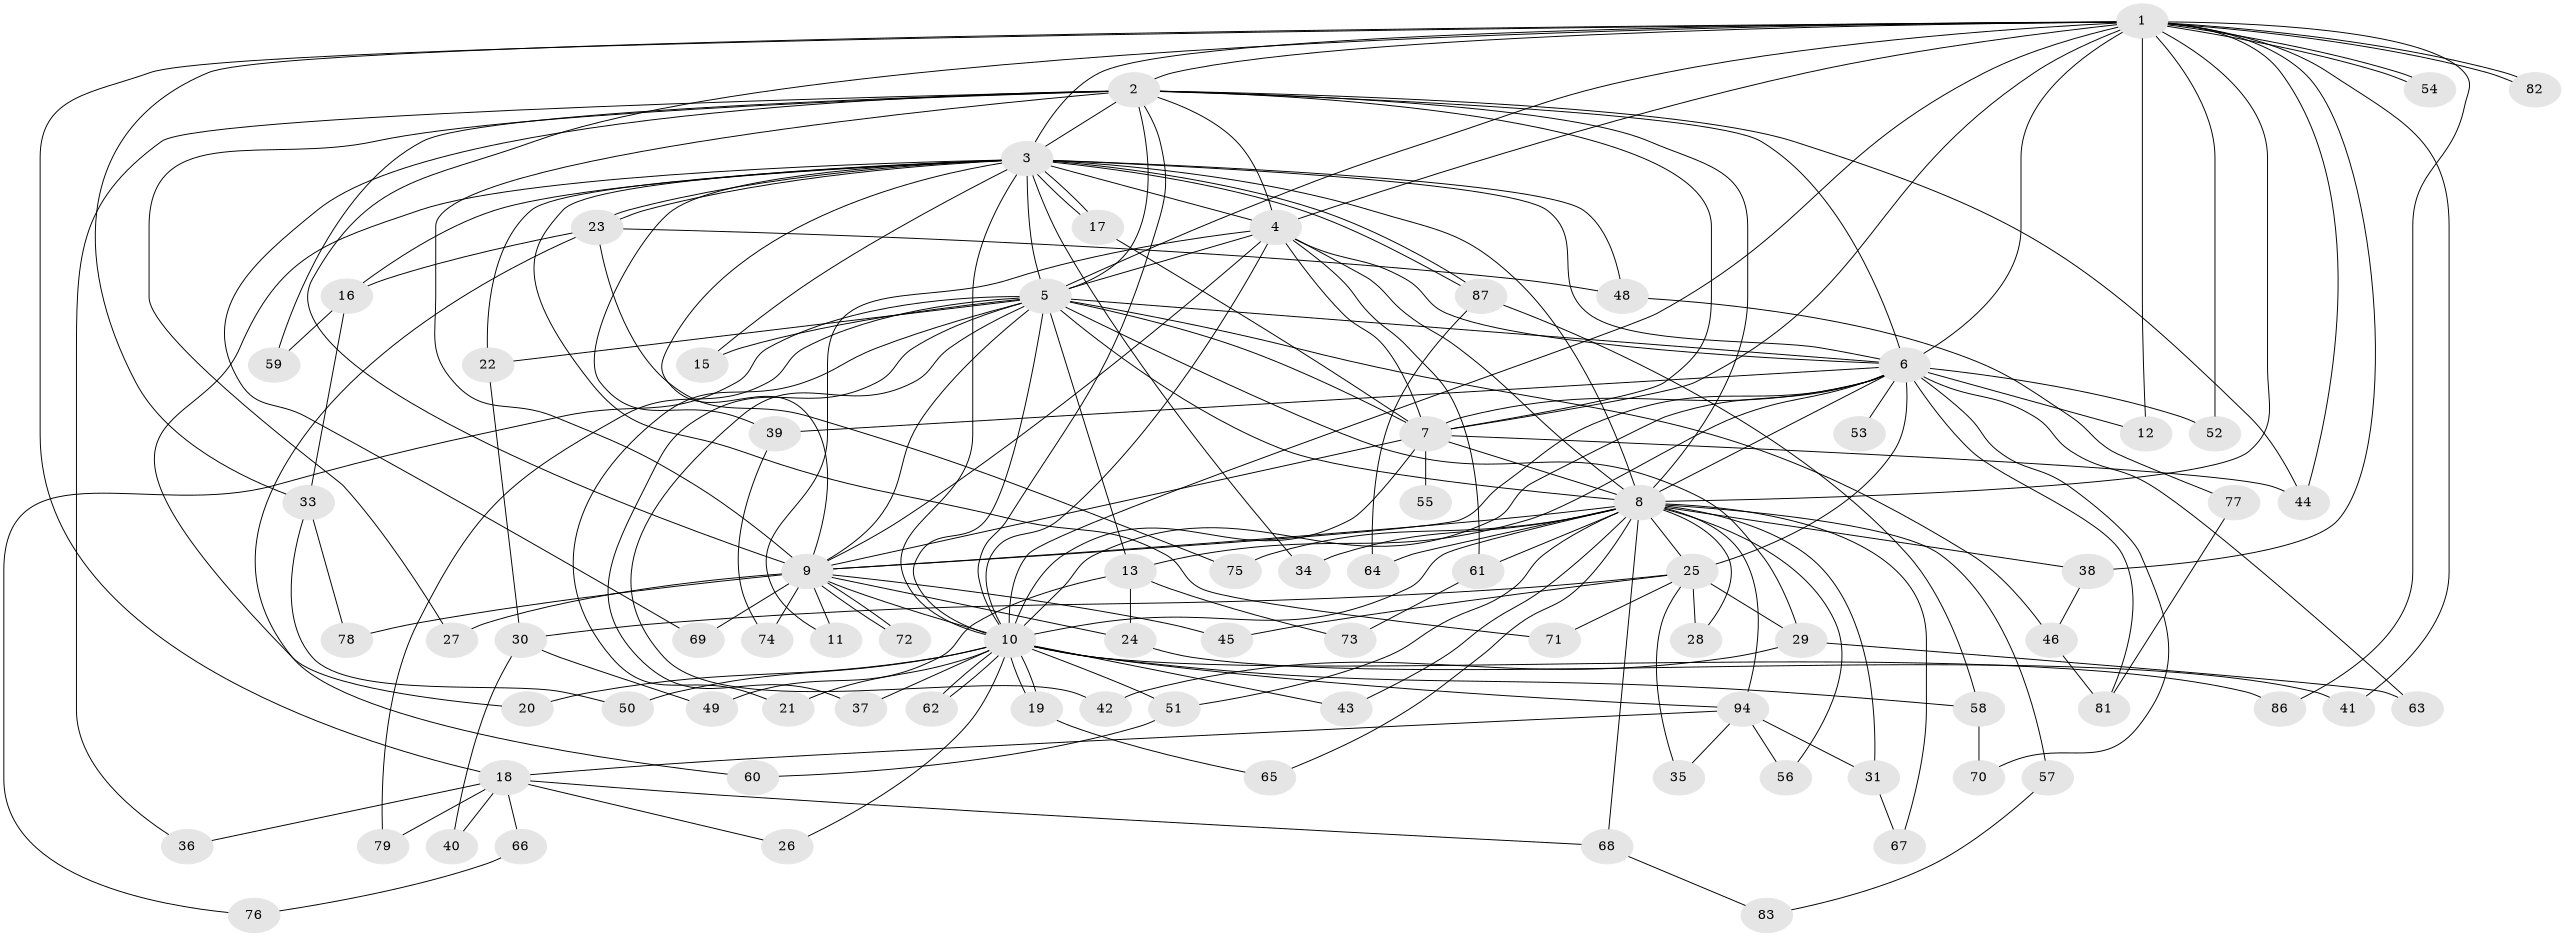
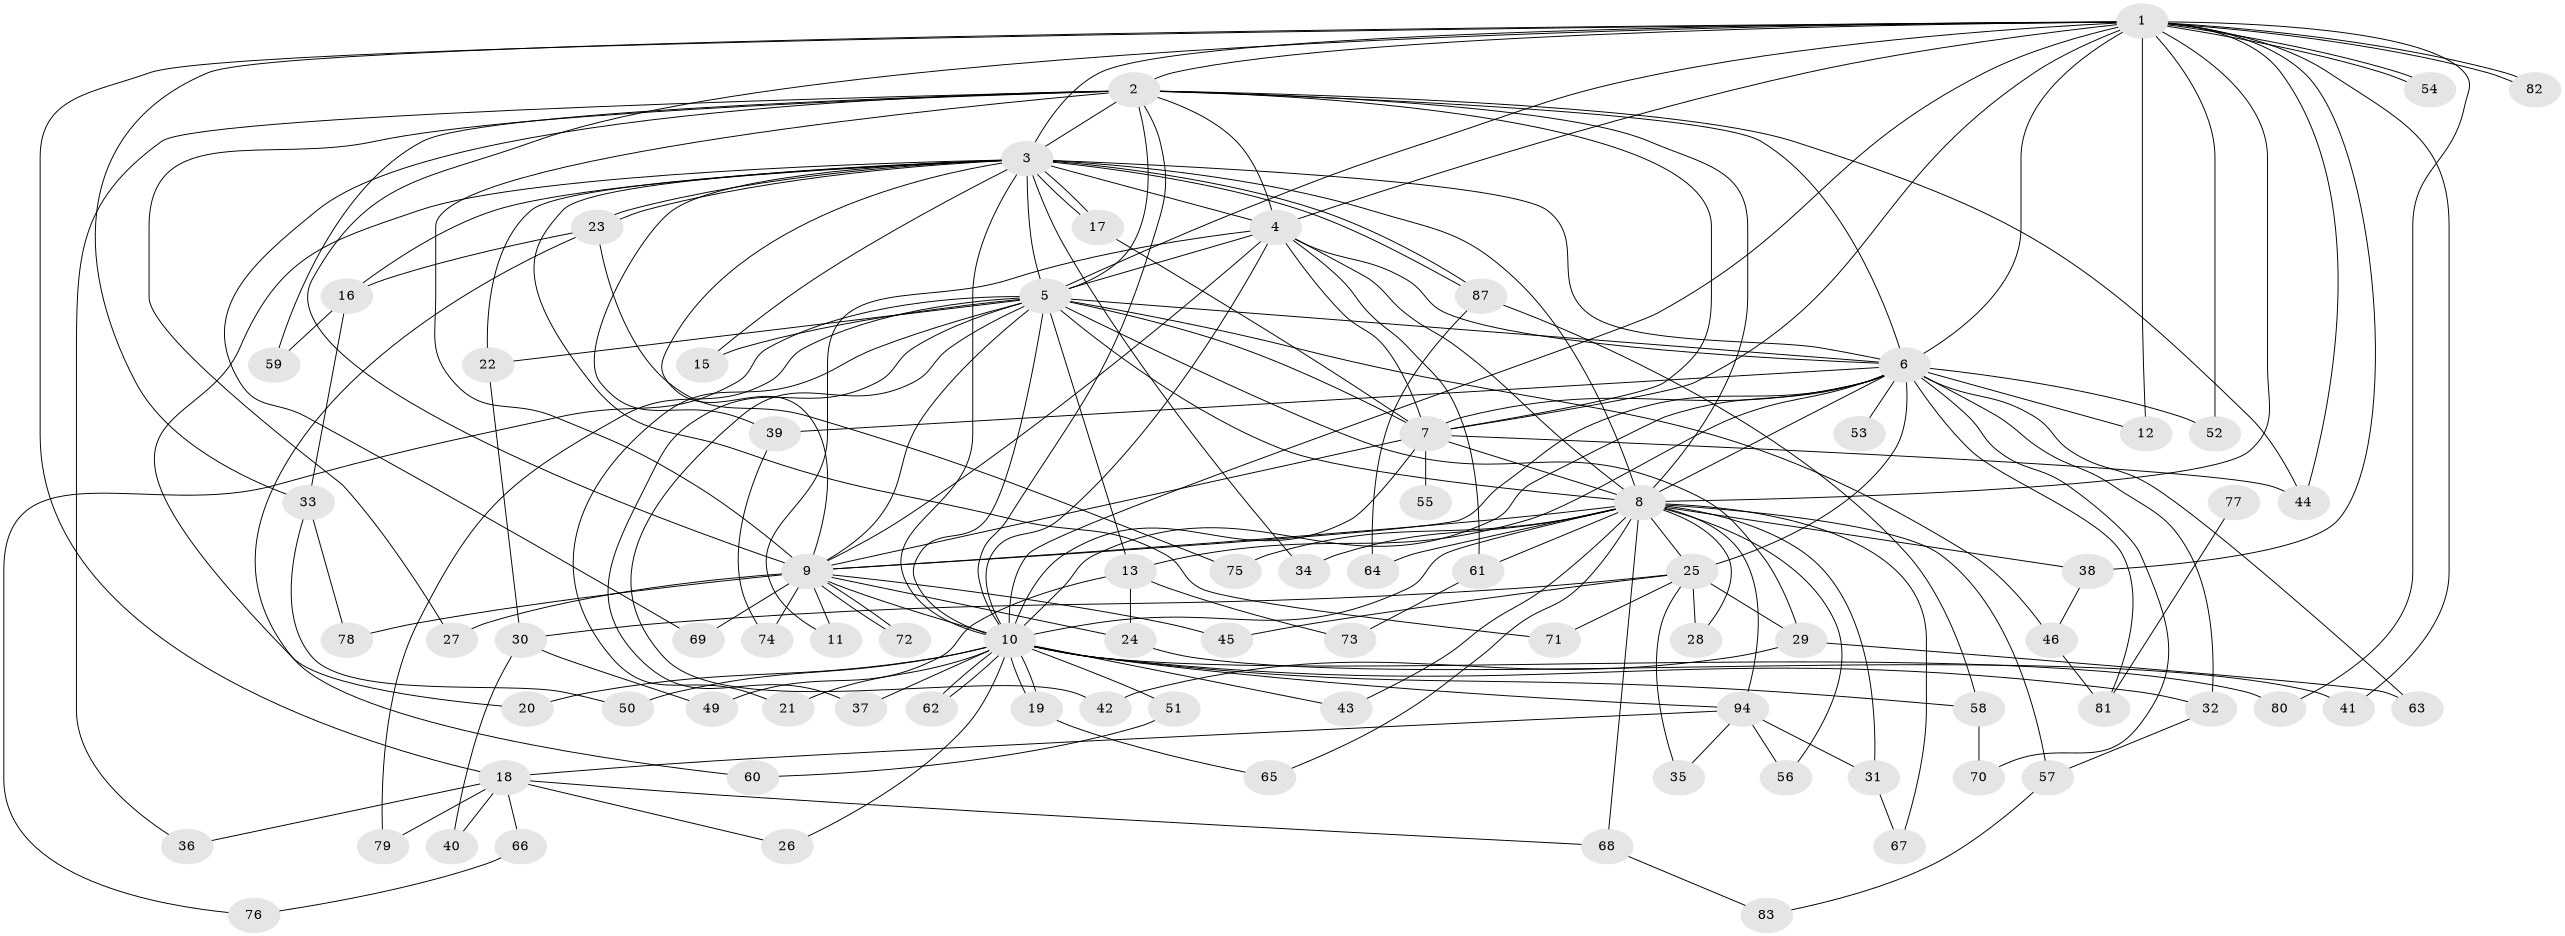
node "48": removed
edge "8" -- "51": removed
node "32": added
node "86": label "86" -> "80"
